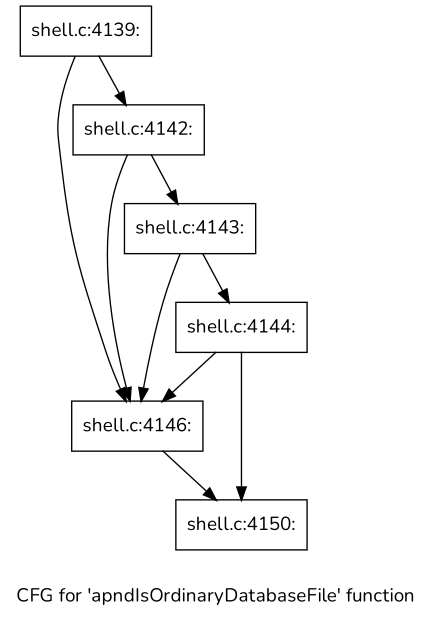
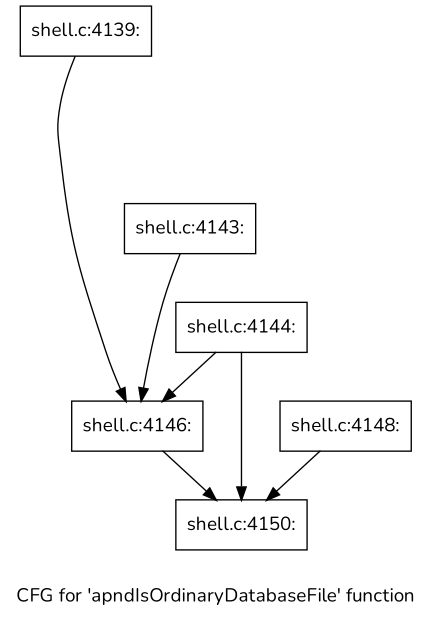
node "shell.c:4142:": removed
edge "shell.c:4143:" -> "shell.c:4144:": removed
node "shell.c:4148:": added
